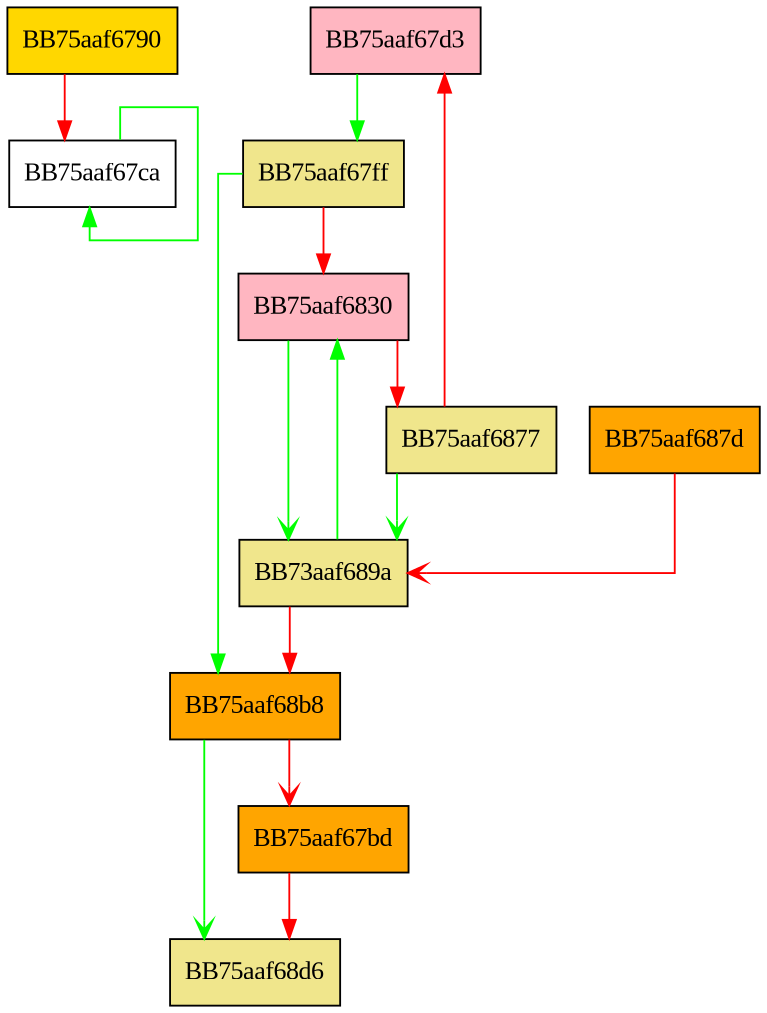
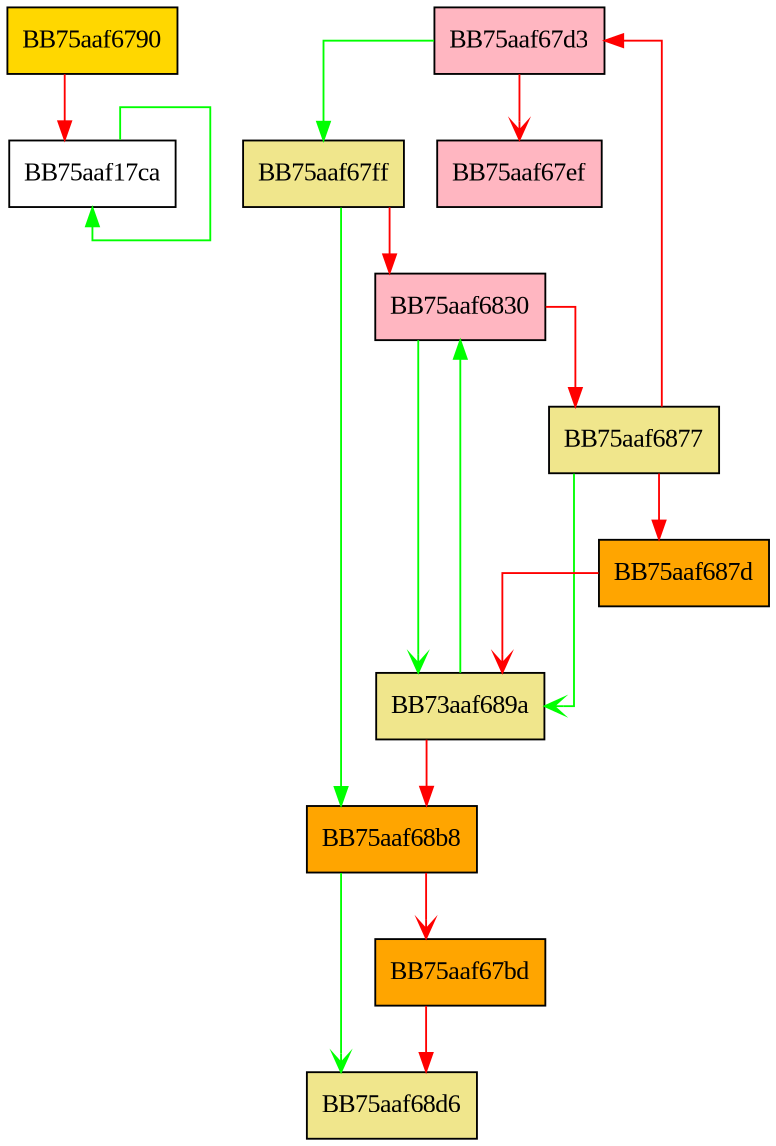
node "BB75aaf67ca": label "BB75aaf67ca" -> "BB75aaf17ca"
node "BB75aaf67ef": added
edge "BB75aaf6877" -> "BB75aaf687d": added
